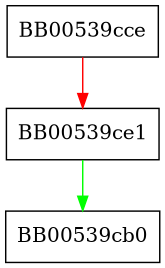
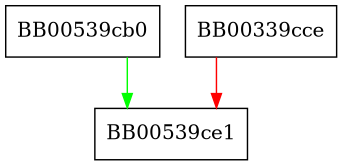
node "BB00539cce": label "BB00539cce" -> "BB00339cce"
edge "BB00539ce1" -> "BB00539cb0": reversed
